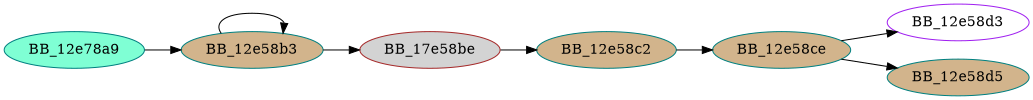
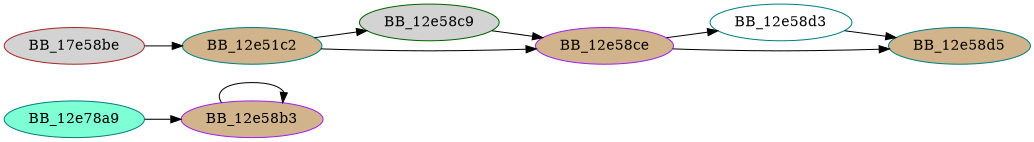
node "BB_12e58c9": added
node "BB_12e58d3": color purple -> teal
edge "BB_12e58d3" -> "BB_12e58d5": added
node "BB_12e58b3": color teal -> purple
edge "BB_12e58b3" -> "BB_17e58be": removed
node "BB_12e58c2": label "BB_12e58c2" -> "BB_12e51c2"
node "BB_12e58ce": color teal -> purple
